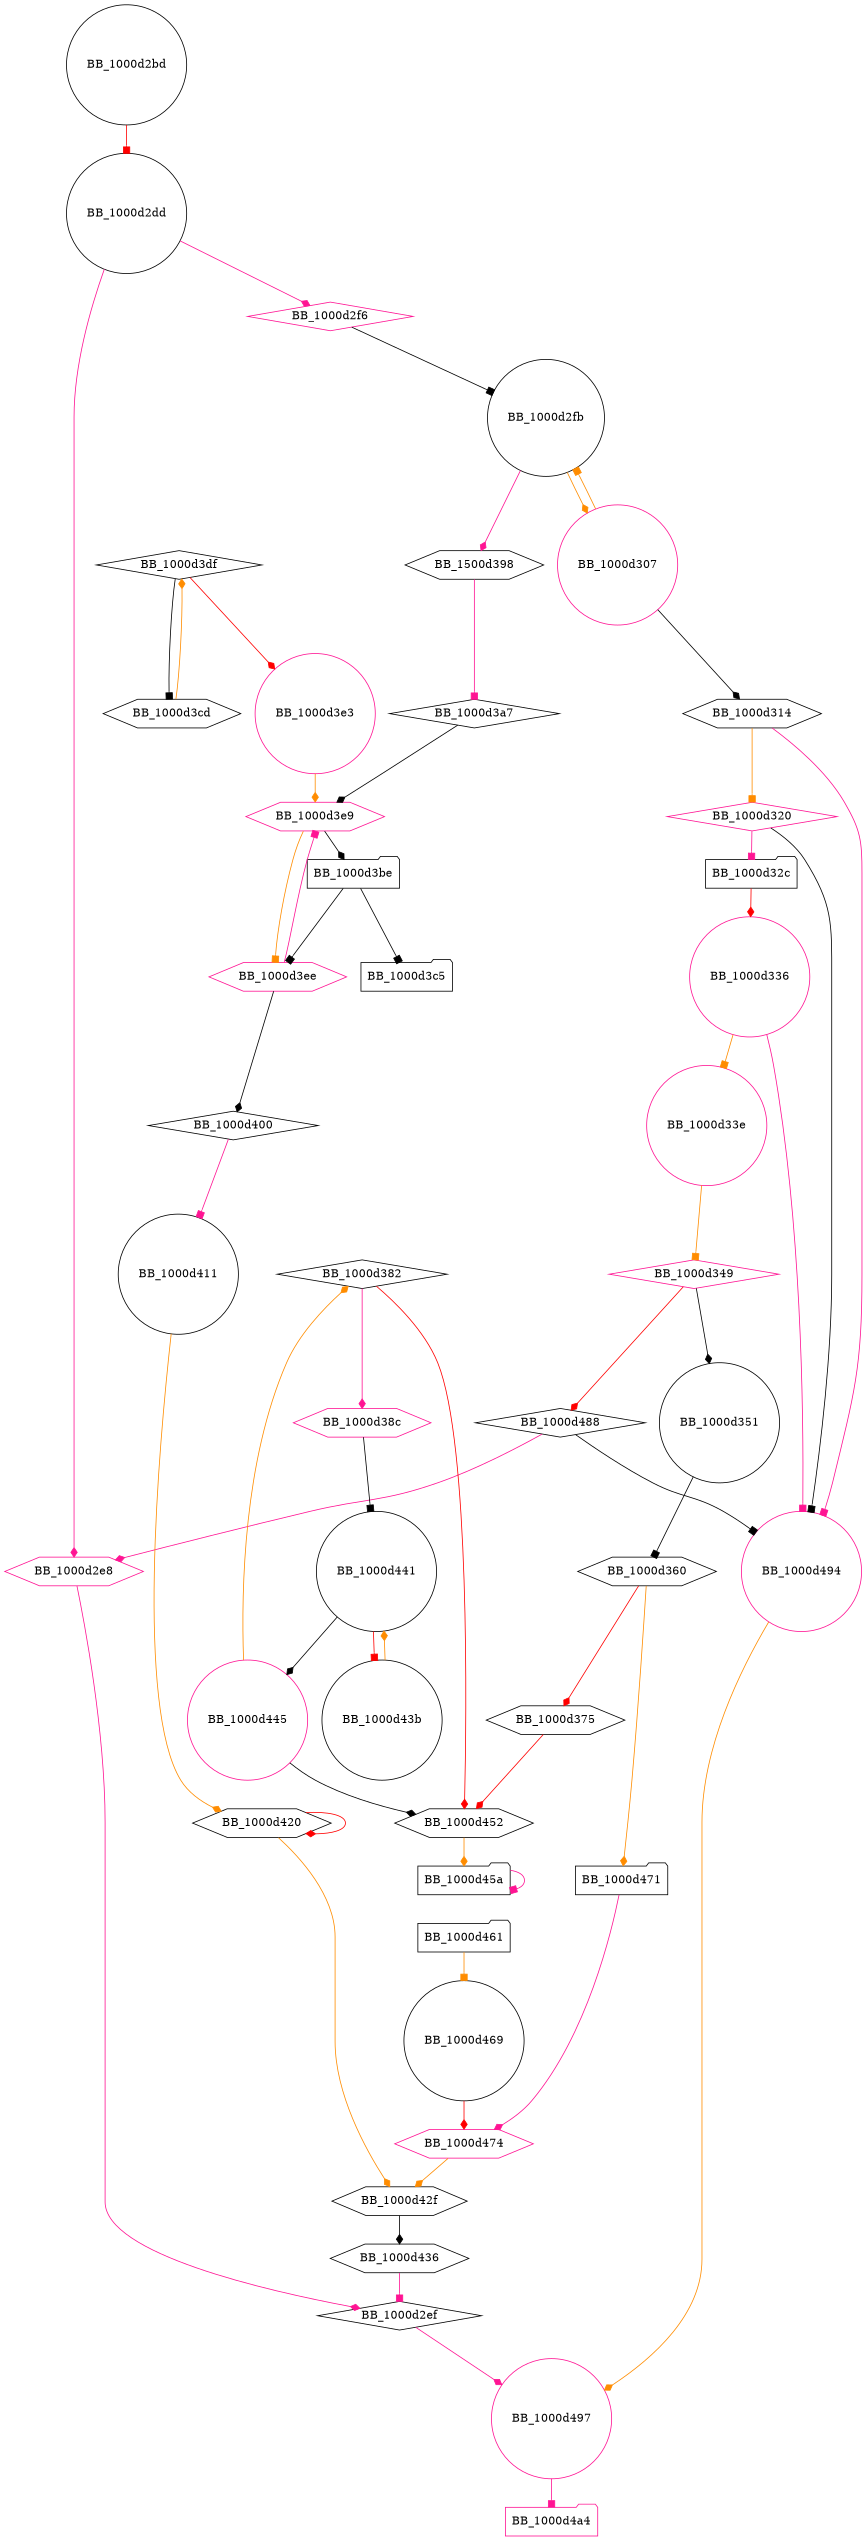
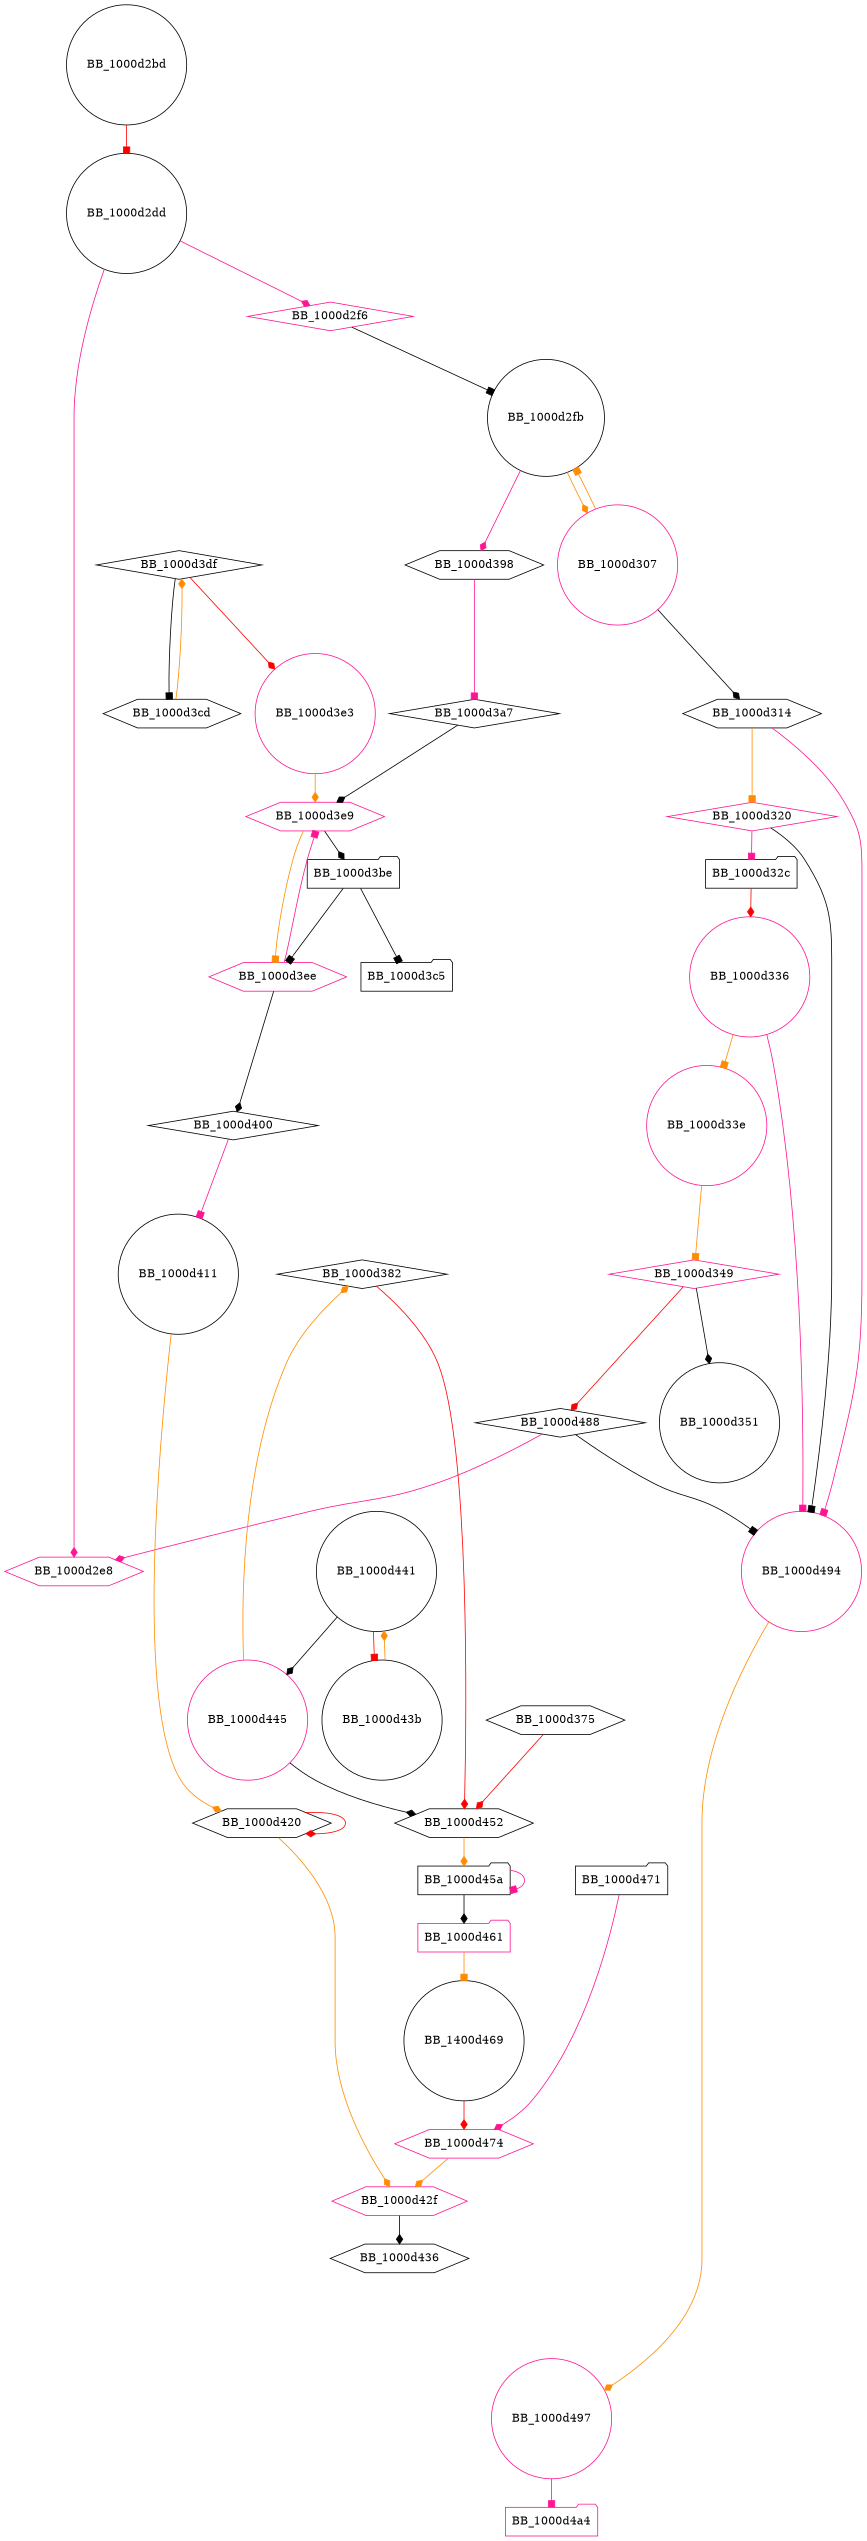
node "BB_1500d398": label "BB_1500d398" -> "BB_1000d398"
node "BB_1000d38c": removed
node "BB_1000d360": removed
edge "BB_1000d45a" -> "BB_1000d461": added
node "BB_1000d461": color black -> deeppink
node "BB_1000d469": label "BB_1000d469" -> "BB_1400d469"
node "BB_1000d42f": color black -> deeppink
node "BB_1000d2ef": removed
